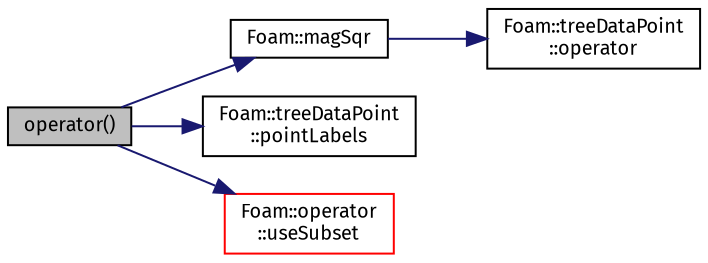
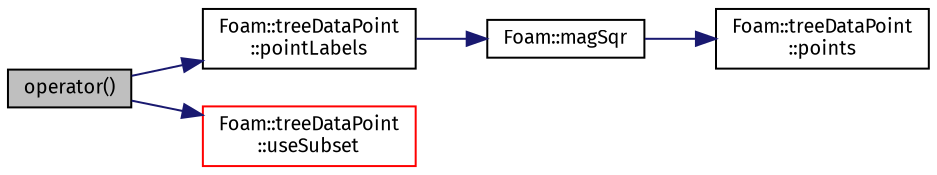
node "Foam::treeDataPoint ::operator": label "Foam::treeDataPoint ::operator" -> "Foam::treeDataPoint ::points"
edge "operator()" -> "Foam::magSqr": now "Foam::treeDataPoint ::pointLabels" -> "Foam::magSqr"
node "Foam::operator ::useSubset": label "Foam::operator ::useSubset" -> "Foam::treeDataPoint ::useSubset"
